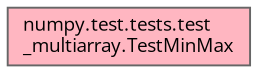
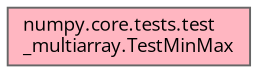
node "numpy.test.tests.test _multiarray.TestMinMax": label "numpy.test.tests.test _multiarray.TestMinMax" -> "numpy.core.tests.test _multiarray.TestMinMax"
